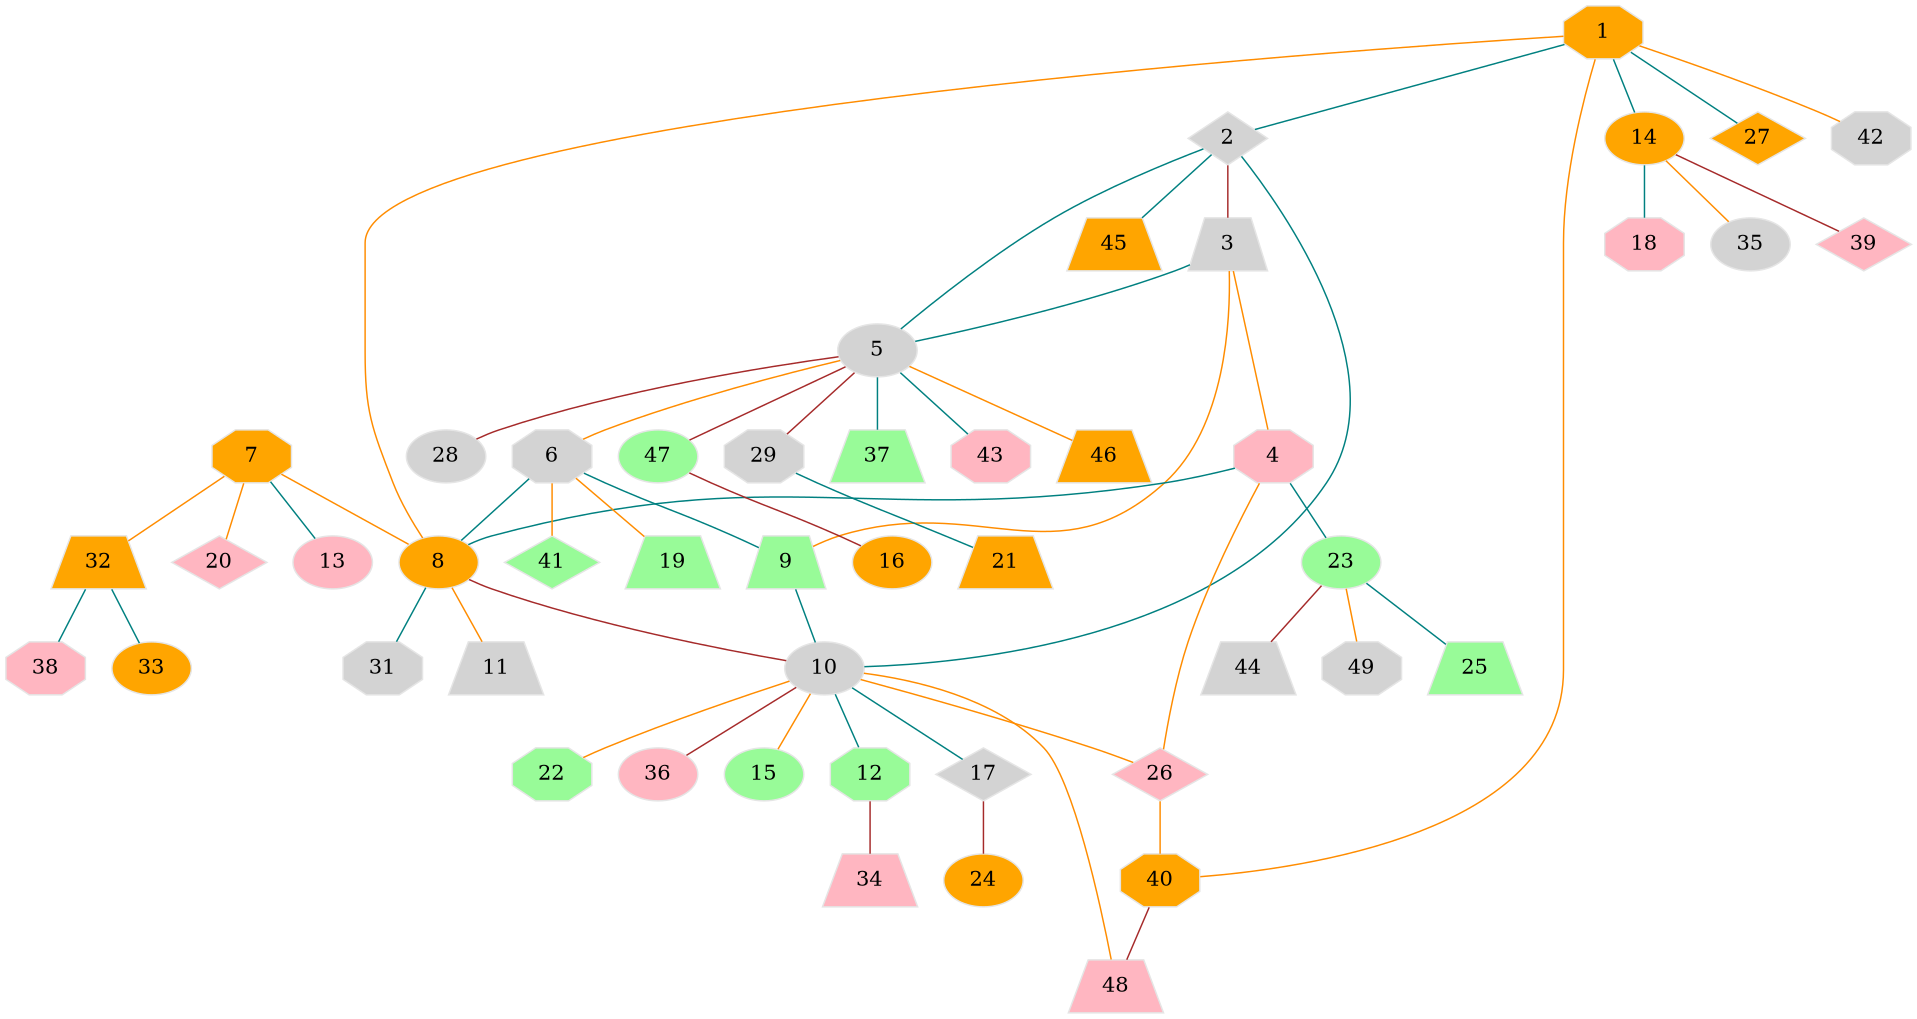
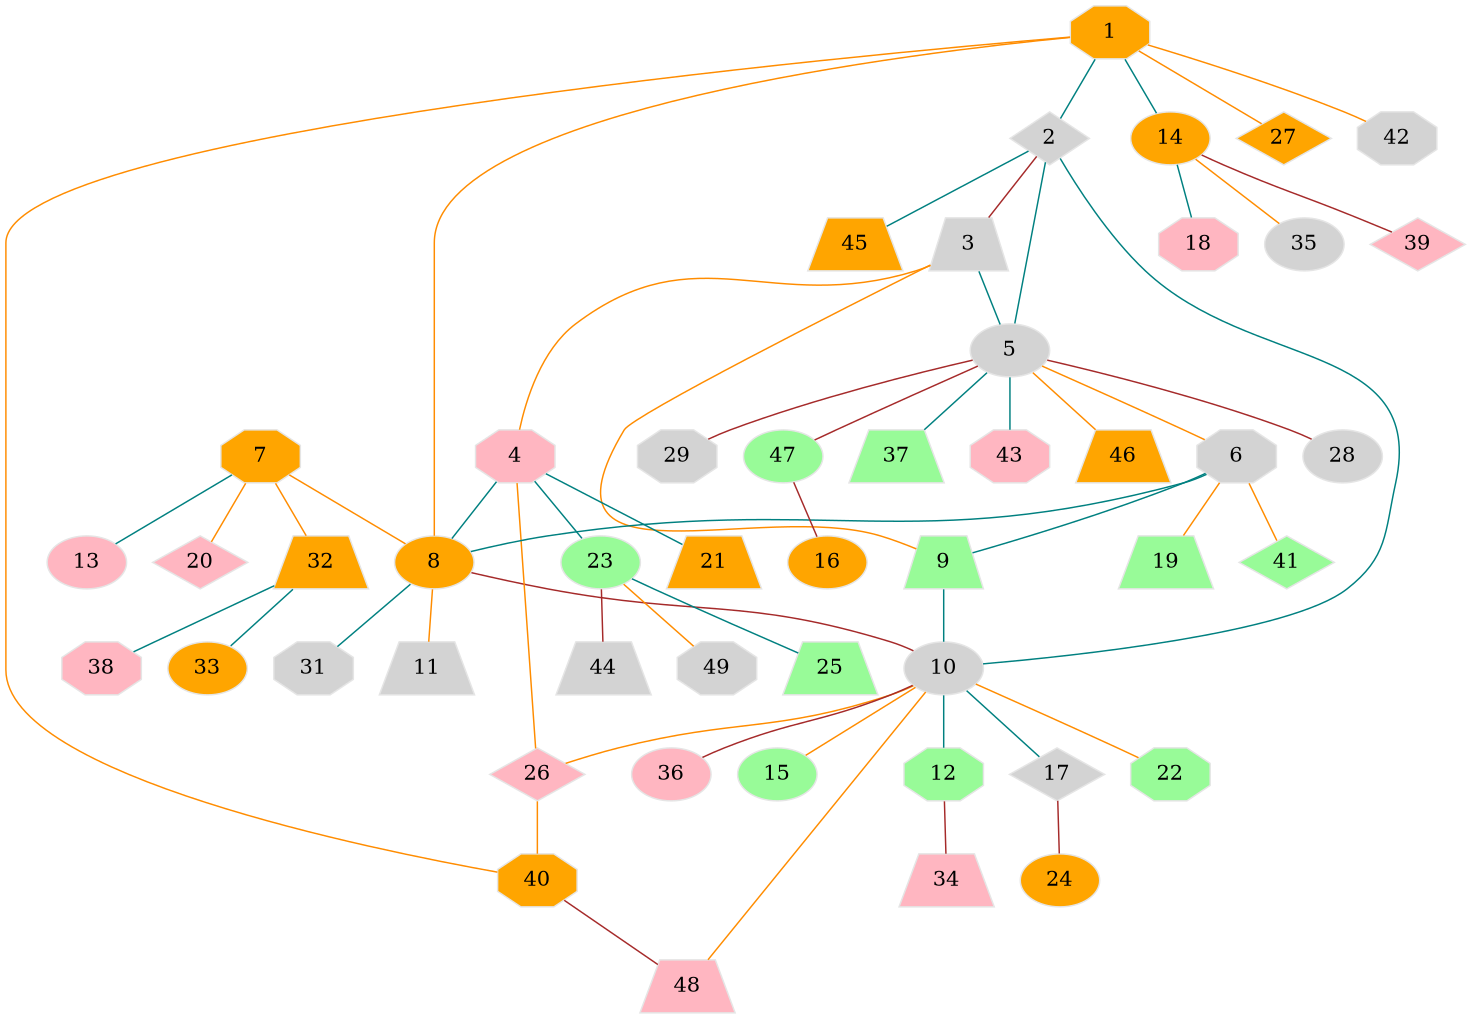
edge "1" -- "27": color teal -> darkorange
edge "29" -- "21": now "4" -- "21"
